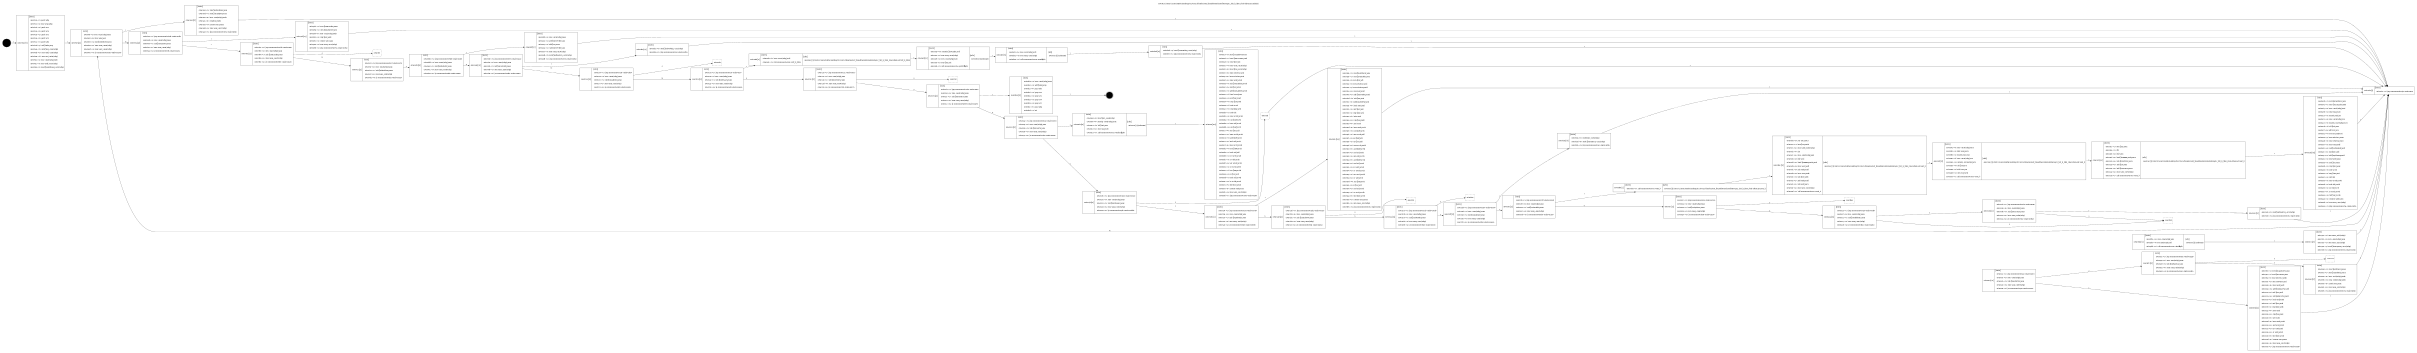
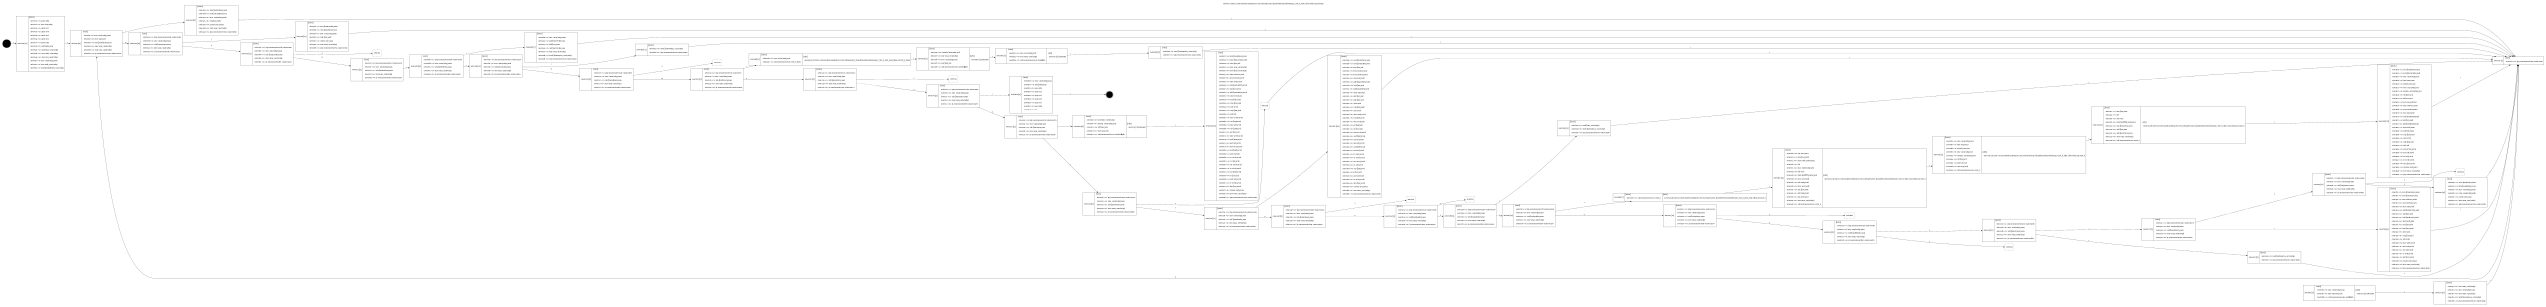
edge "0x401643 [25]" -> "0x401b25": now "0x401643 [25]" -> "0x40165c [25]"
